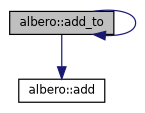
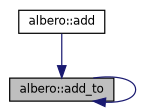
edge "albero::add_to" -> "albero::add": reversed
